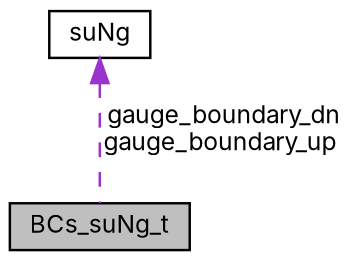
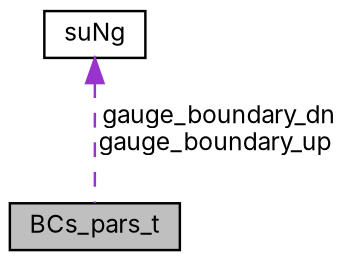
node "BCs_suNg_t": label "BCs_suNg_t" -> "BCs_pars_t"
